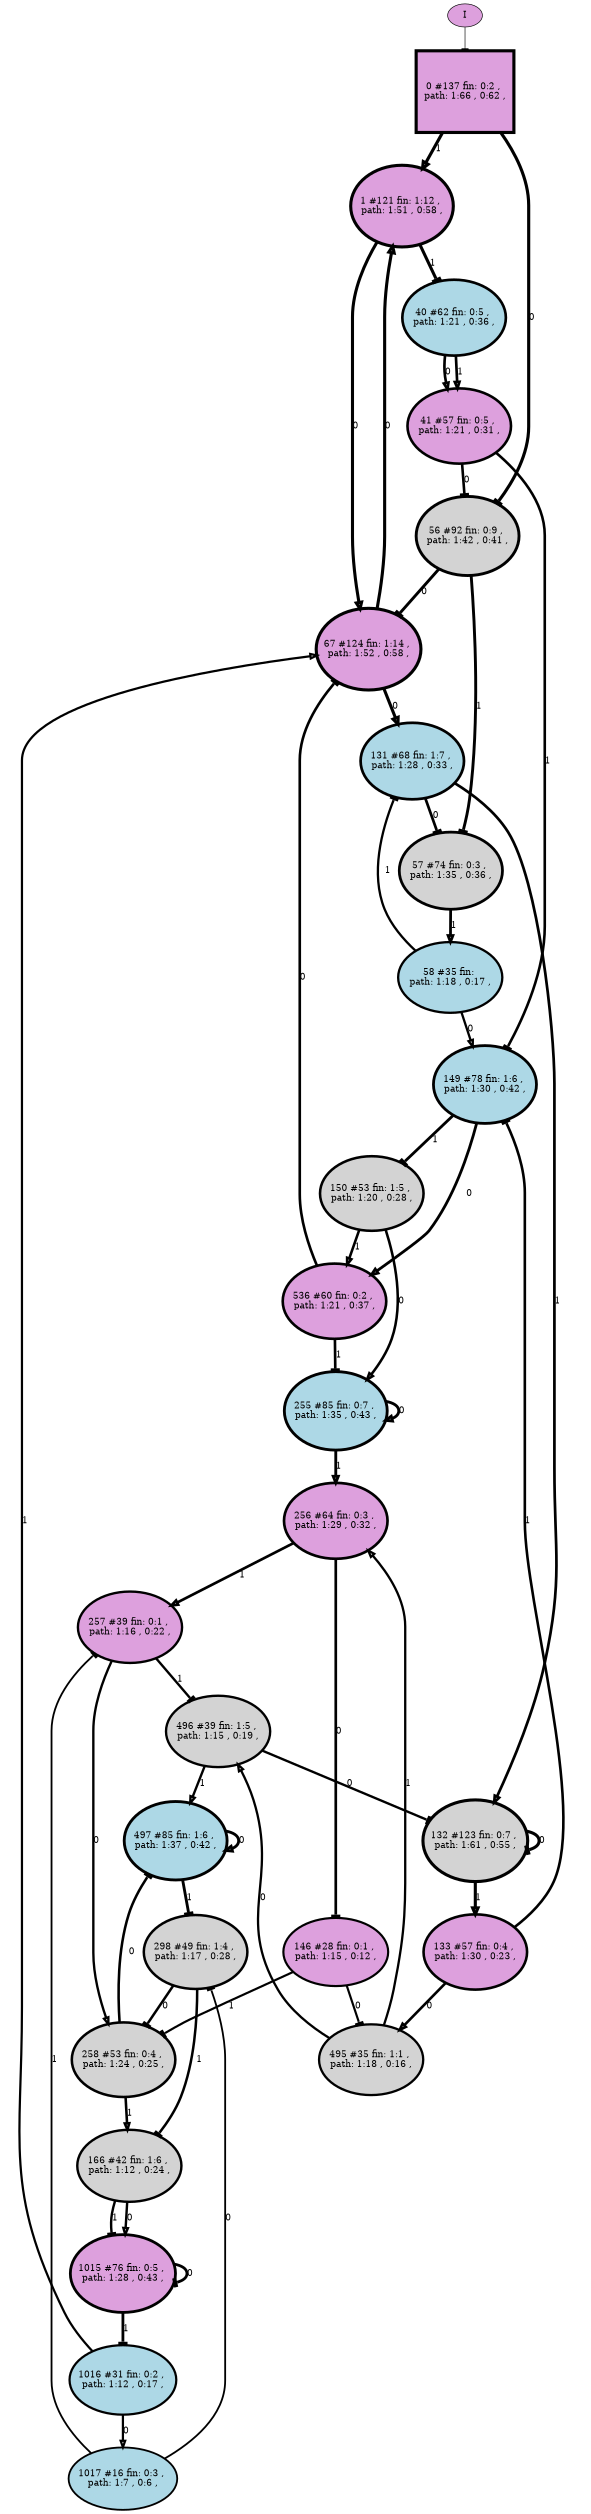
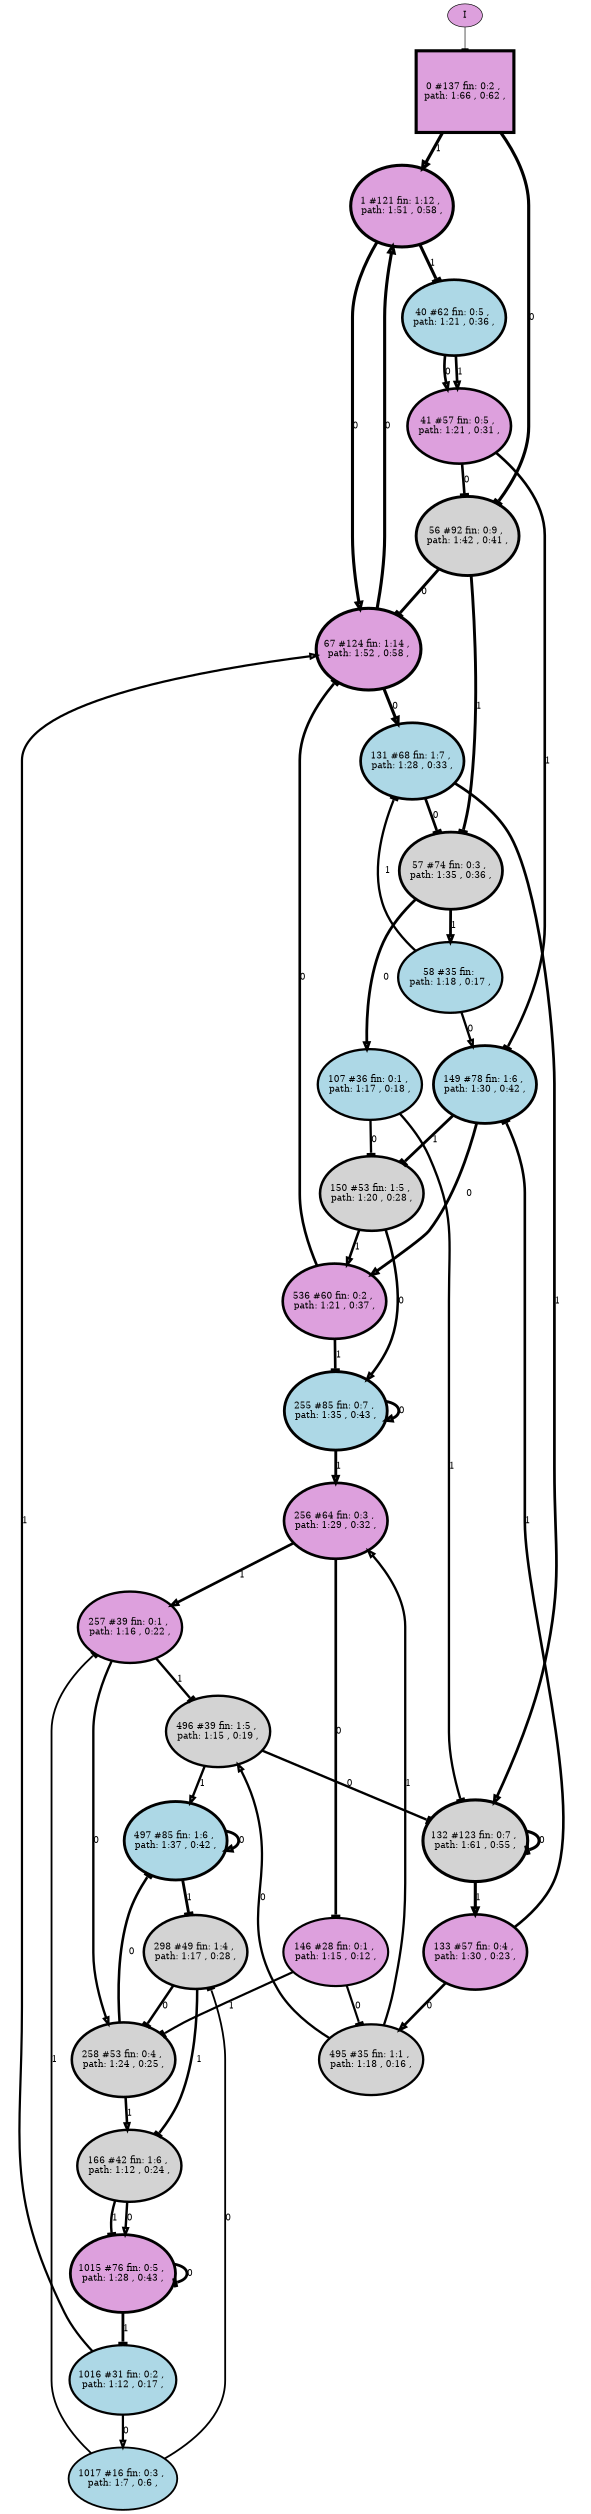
node "107 #36 fin: 0:1 , path: 1:17 , 0:18 ,": added
